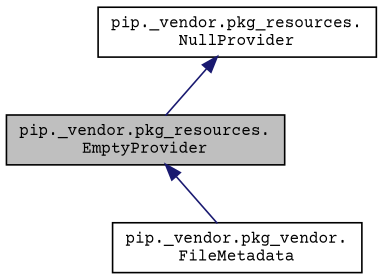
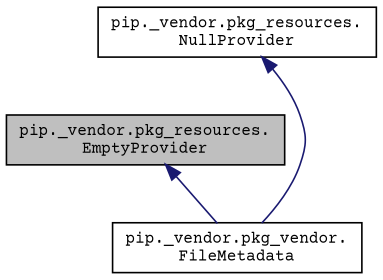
edge "pip._vendor.pkg_resources. EmptyProvider" -> "pip._vendor.pkg_resources. NullProvider": now "pip._vendor.pkg_vendor. FileMetadata" -> "pip._vendor.pkg_resources. NullProvider"
